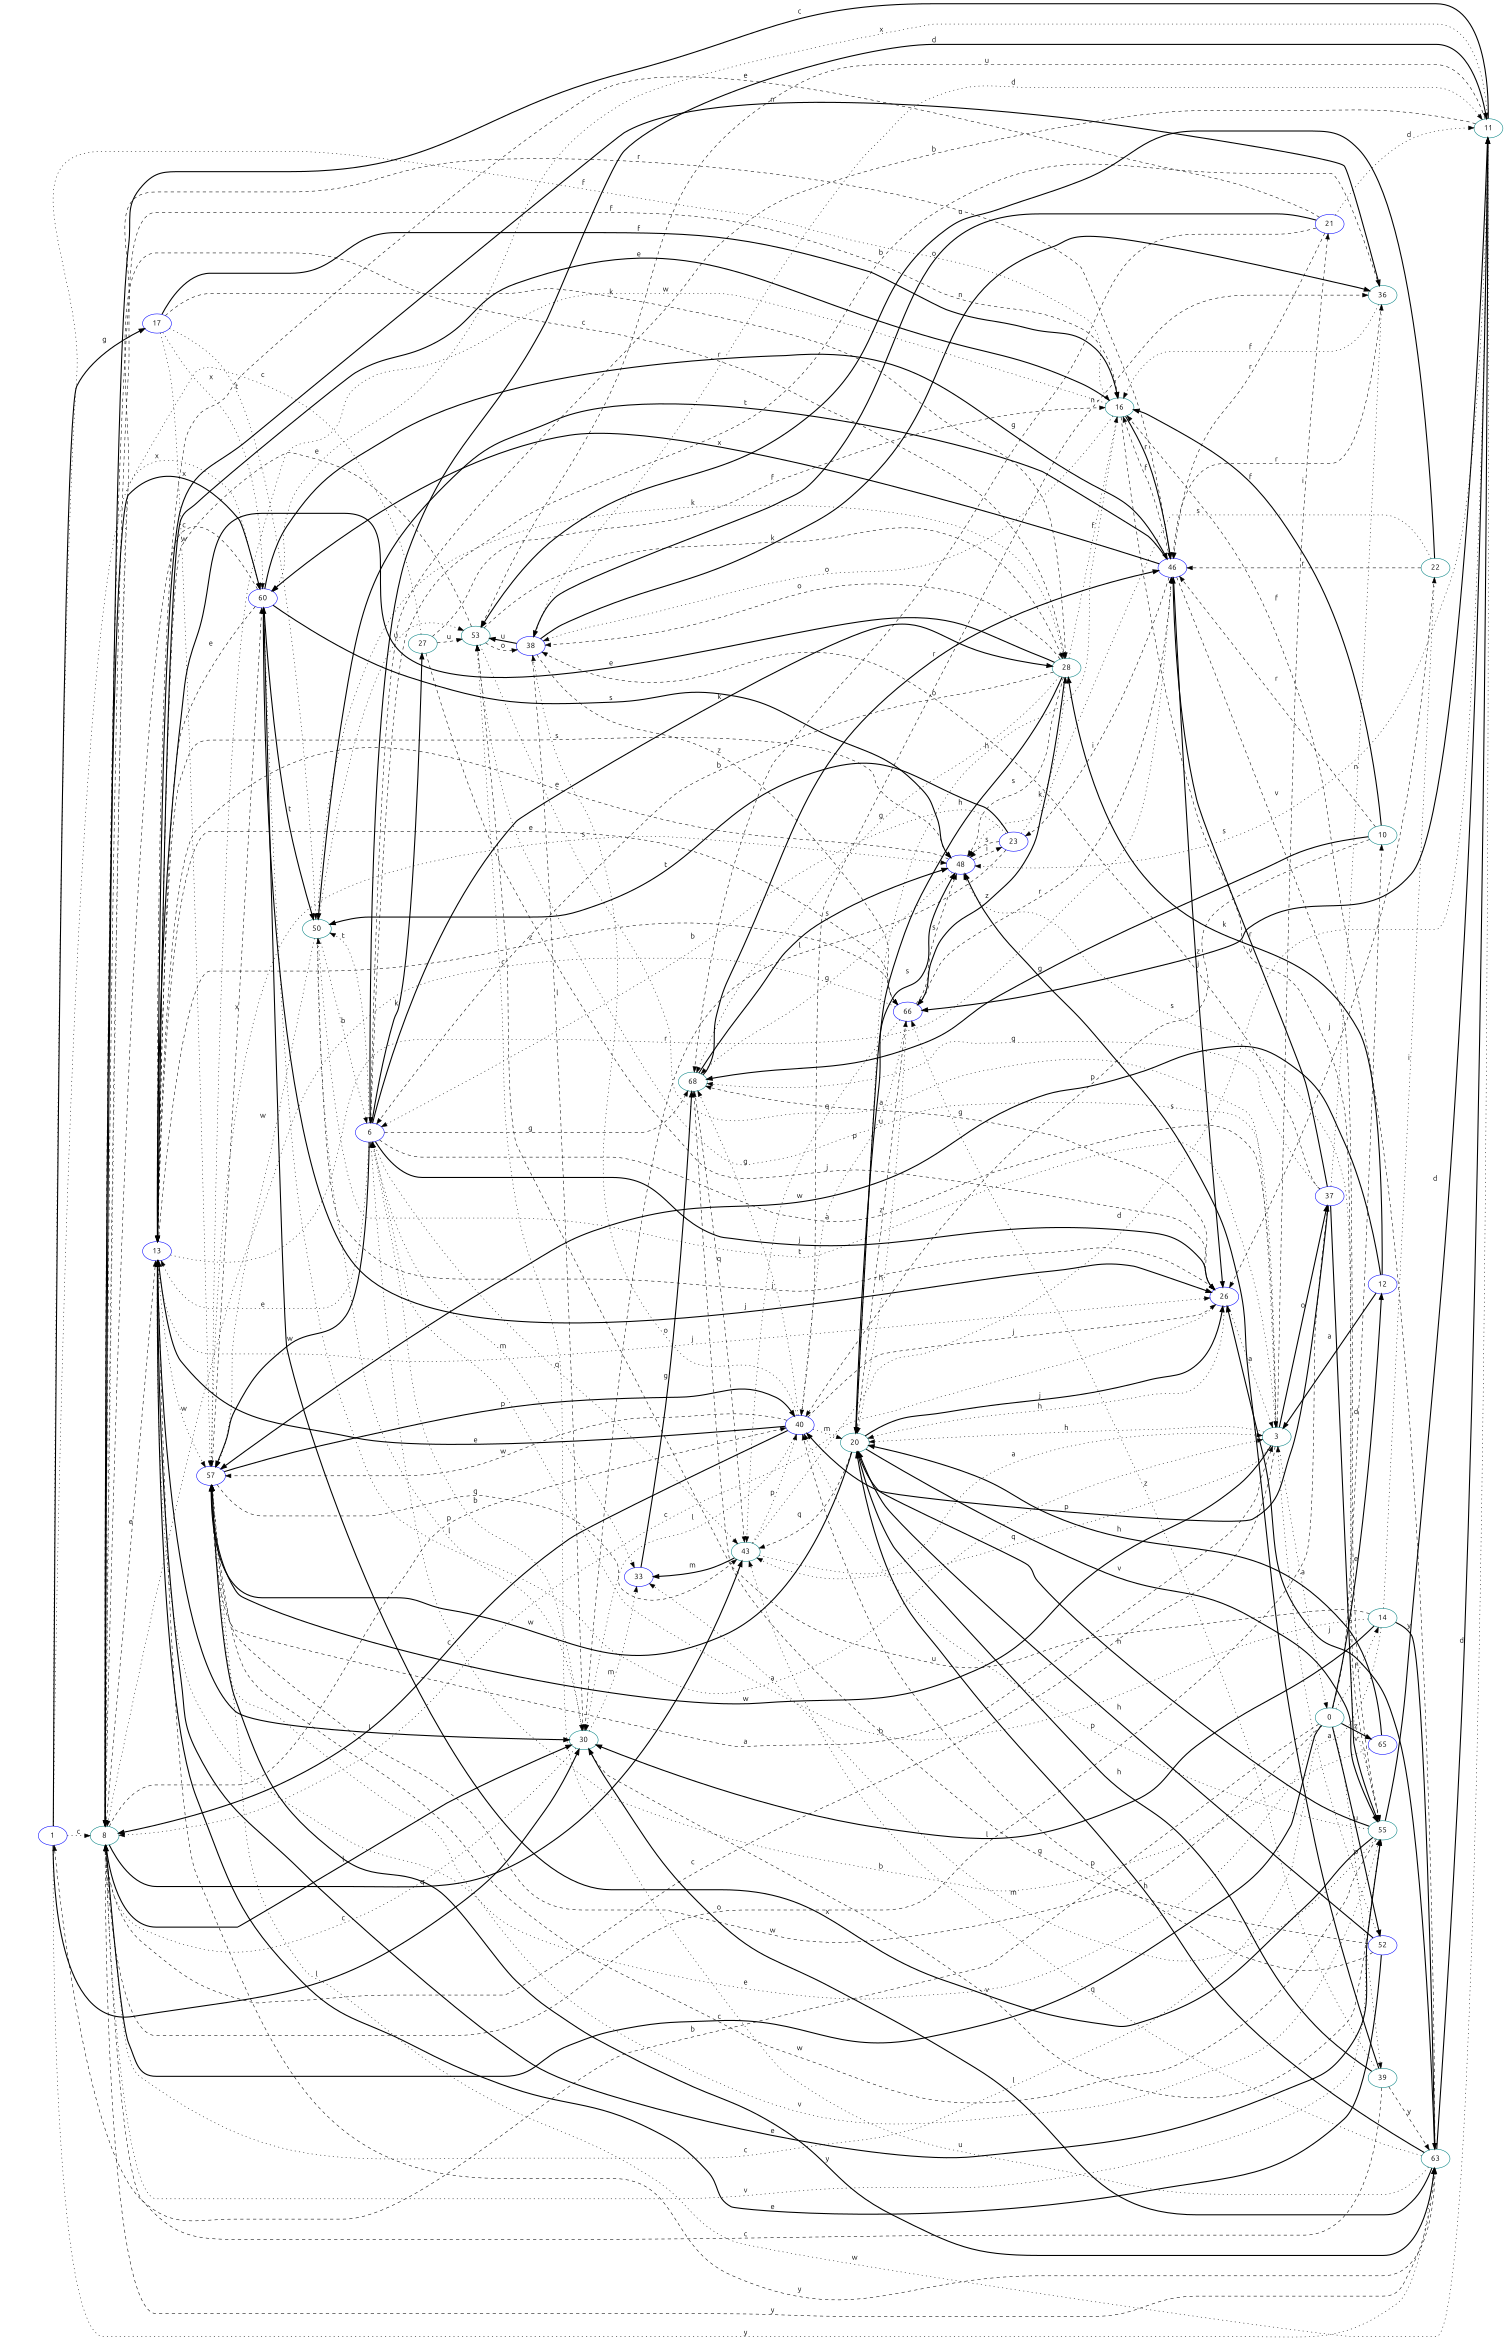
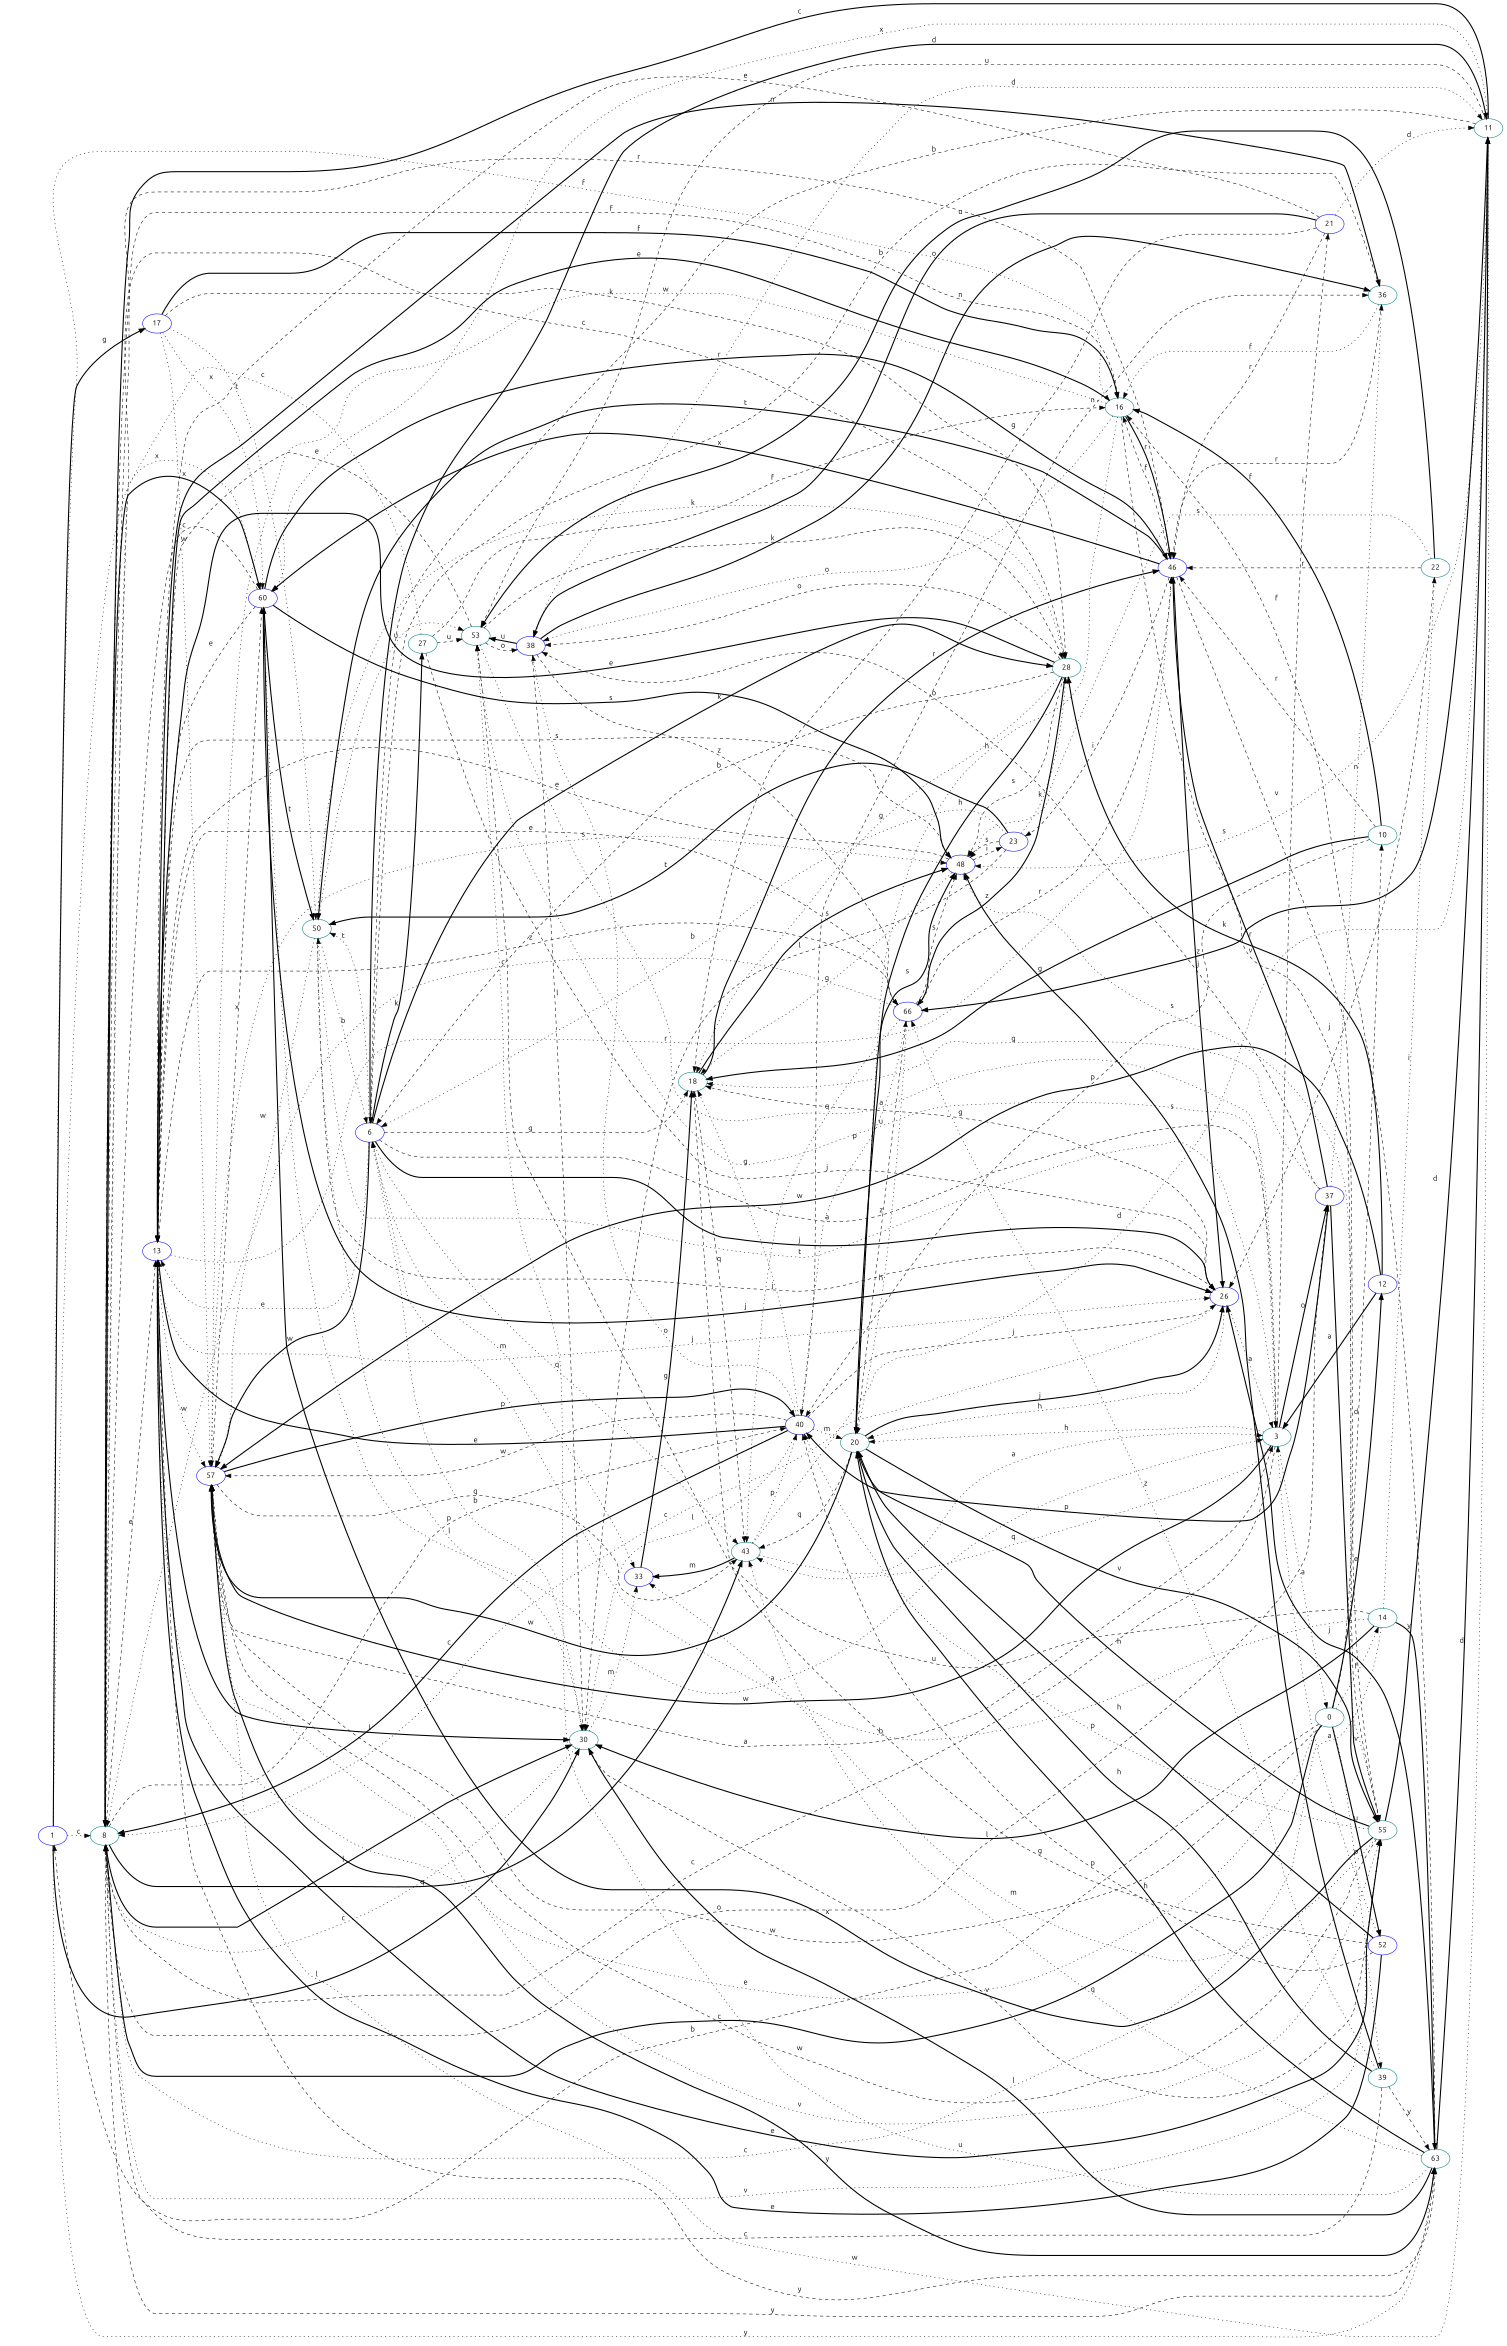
edge "28" -> "16": removed, label "f"
node "68": label "68" -> "18"
node "65": removed
